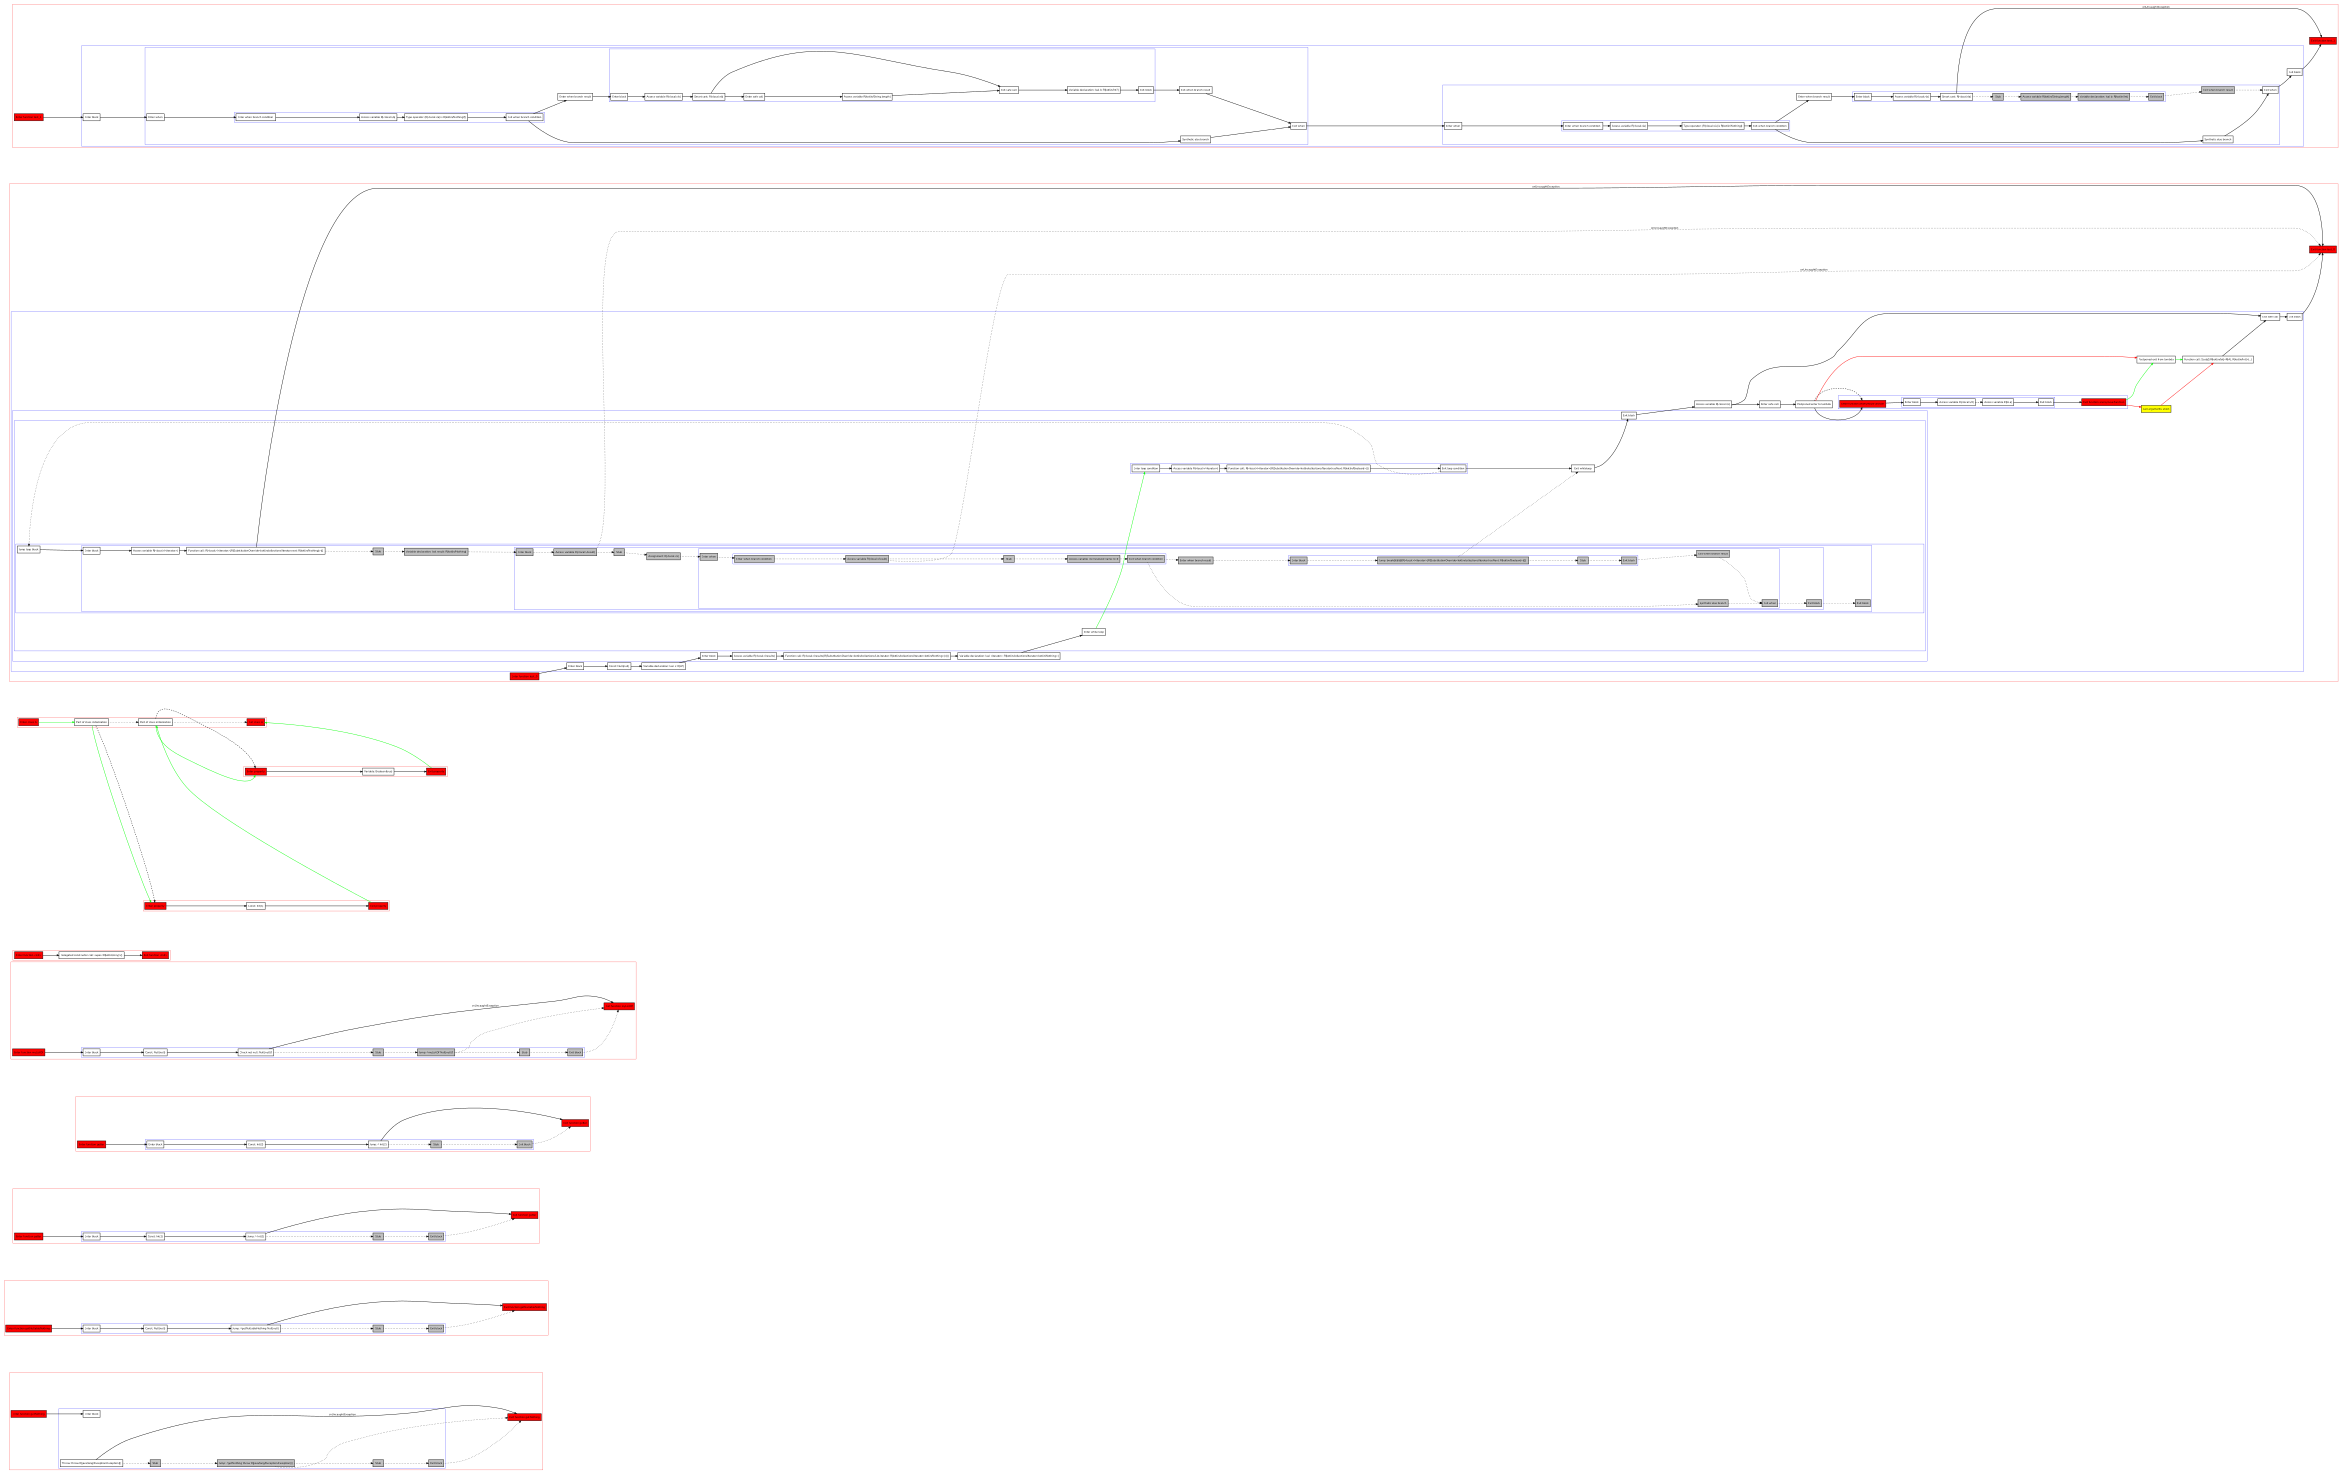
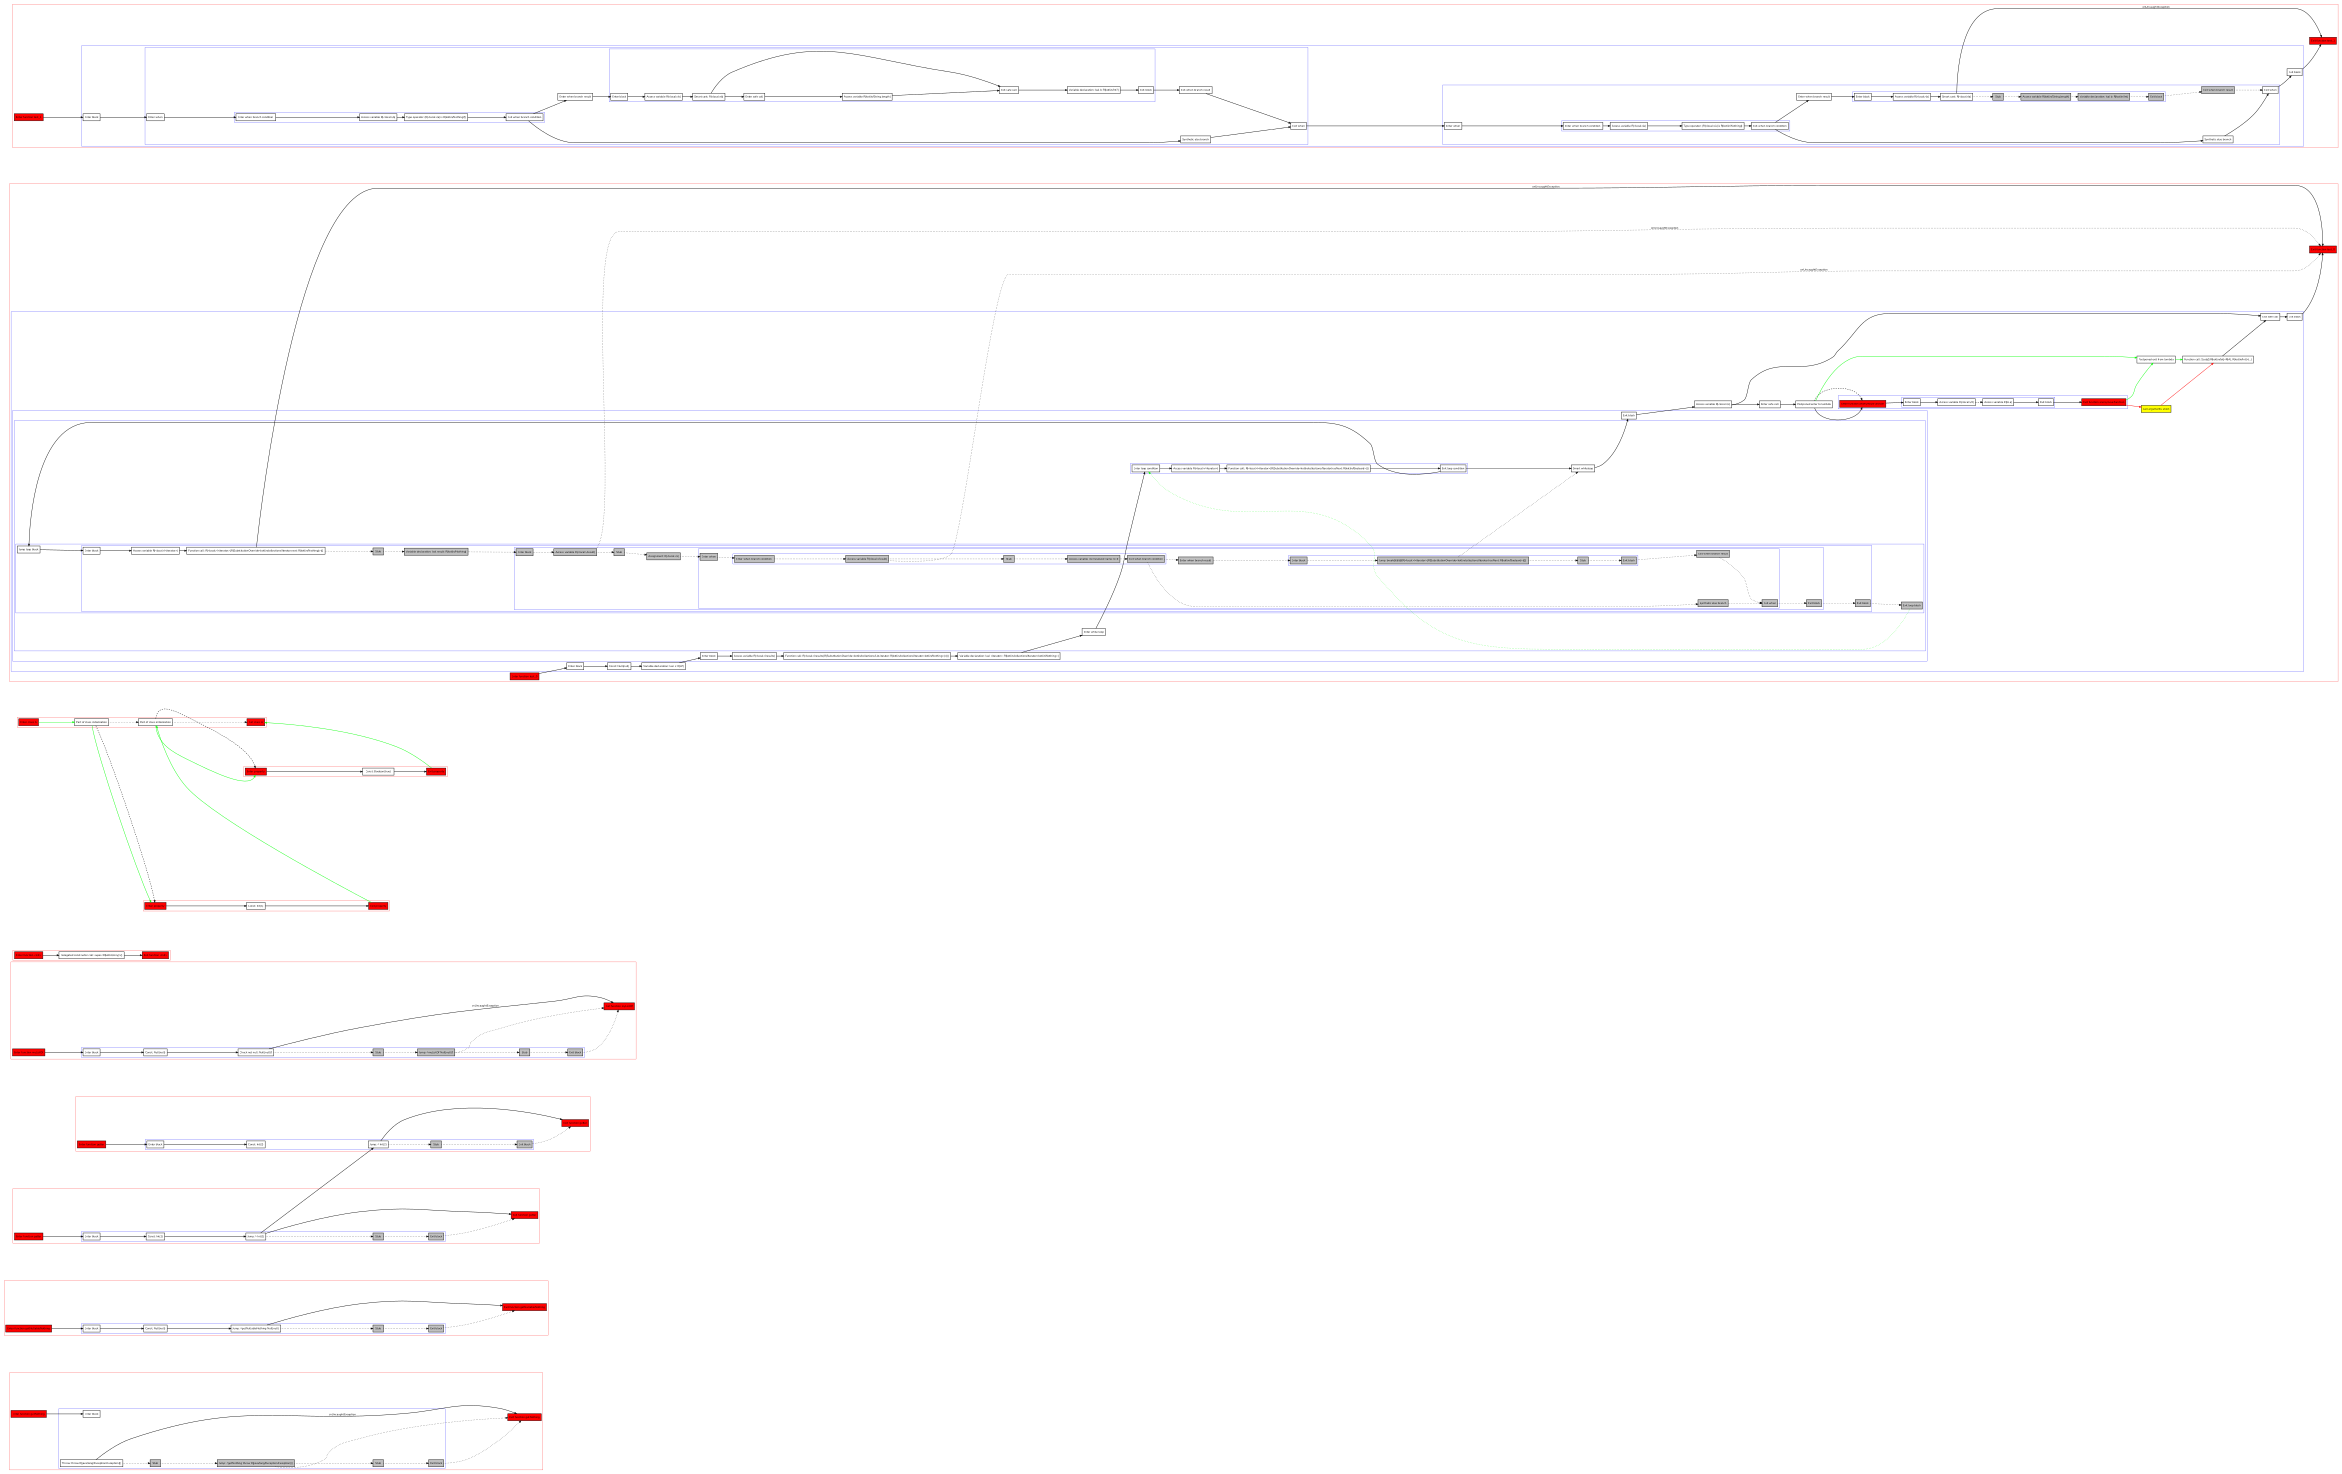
edge "Postponed enter to lambda" -> "Postponed exit from lambda": color red -> green
edge "Exit loop condition" -> "Jump loop block": style dotted -> solid
node "Exit whileloop": label "Exit whileloop" -> "Smart whileloop"
edge "Enter while loop" -> "Enter loop condition": color green -> black
node "Exit loop block": added
node "Variable: Boolean(true)": label "Variable: Boolean(true)" -> "Const: Boolean(true)"
edge "Const: Int(2)" -> "Jump: ^ Int(2)": now "Jump: ^ Int(1)" -> "Jump: ^ Int(2)"
